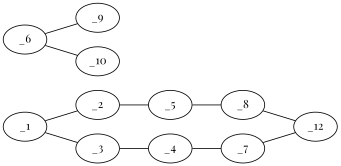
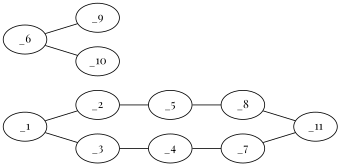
node "_12": label "_12" -> "_11"
